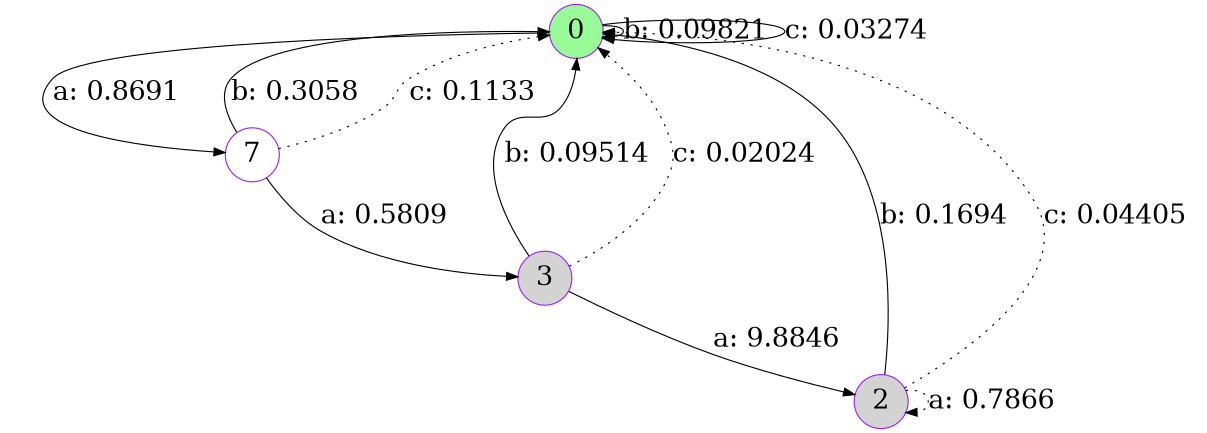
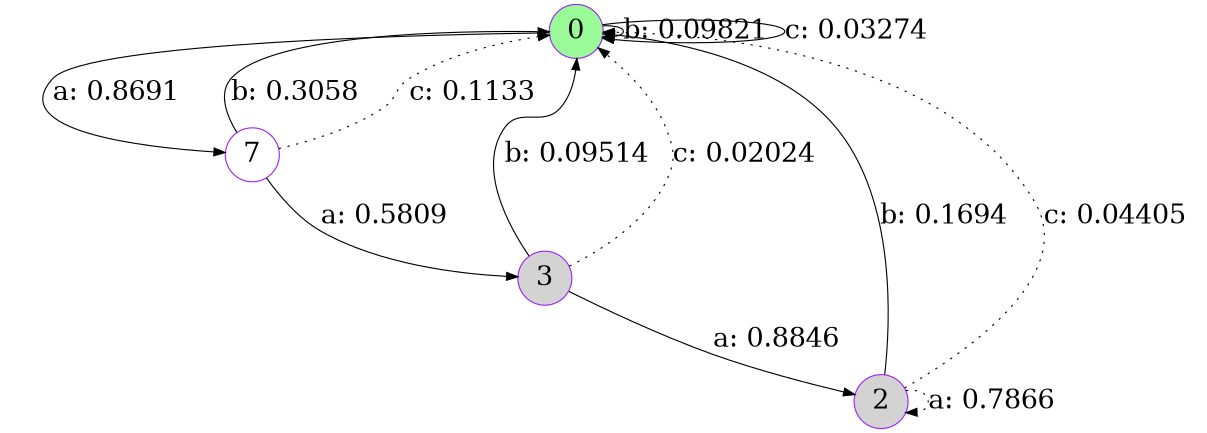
edge "3" -> "2": label "a: 9.8846   " -> "a: 0.8846   "
